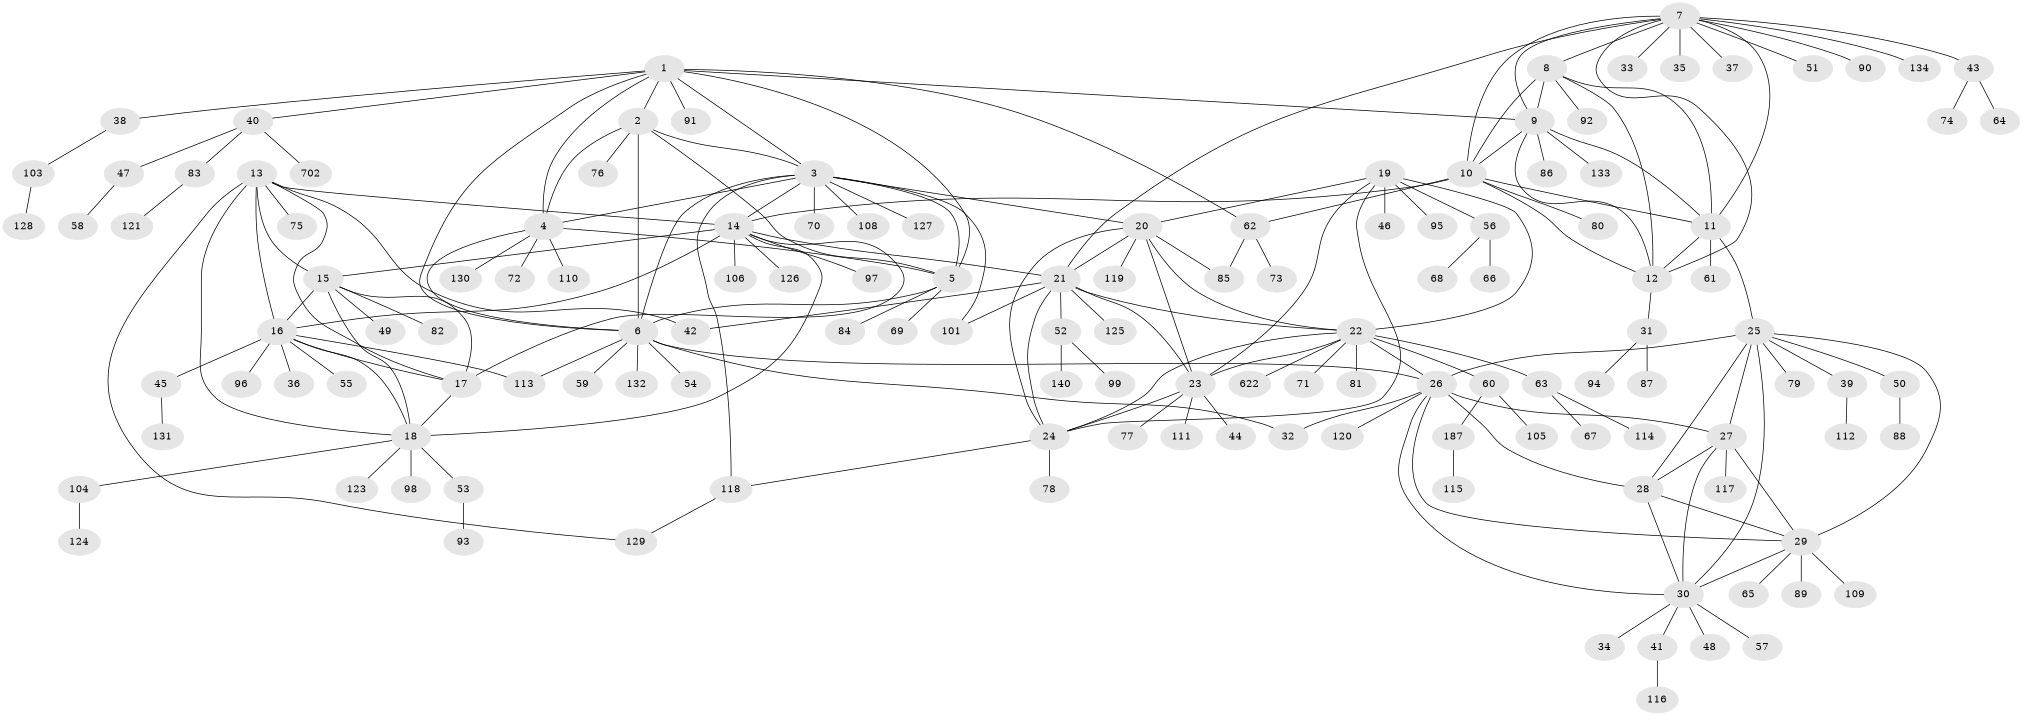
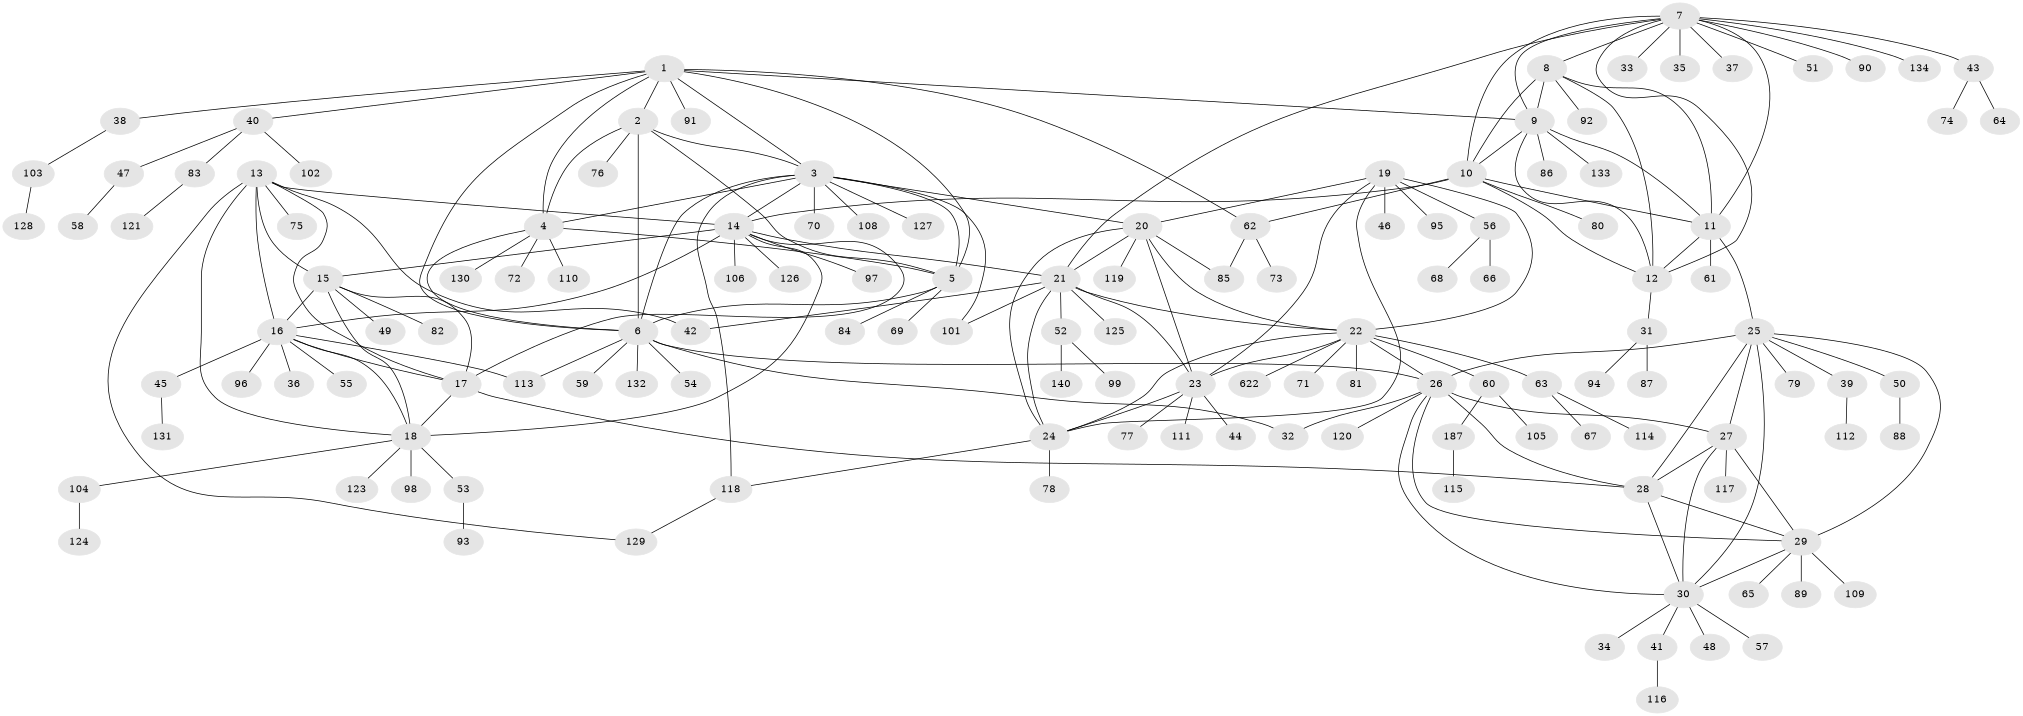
node "702": label "702" -> "102"
edge "17" -- "28": added
